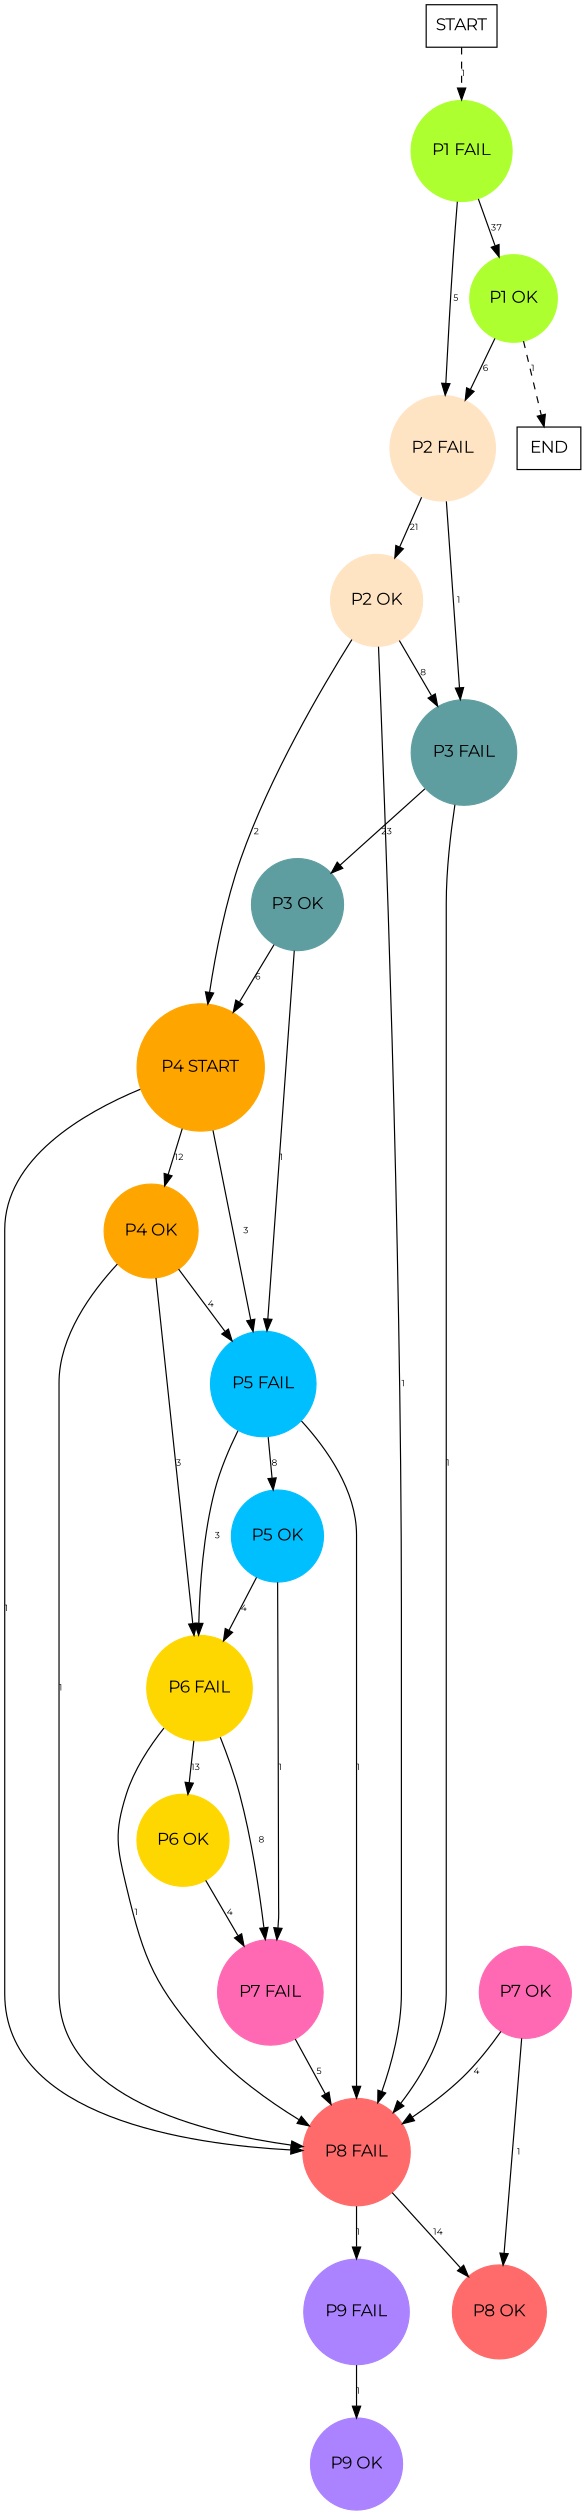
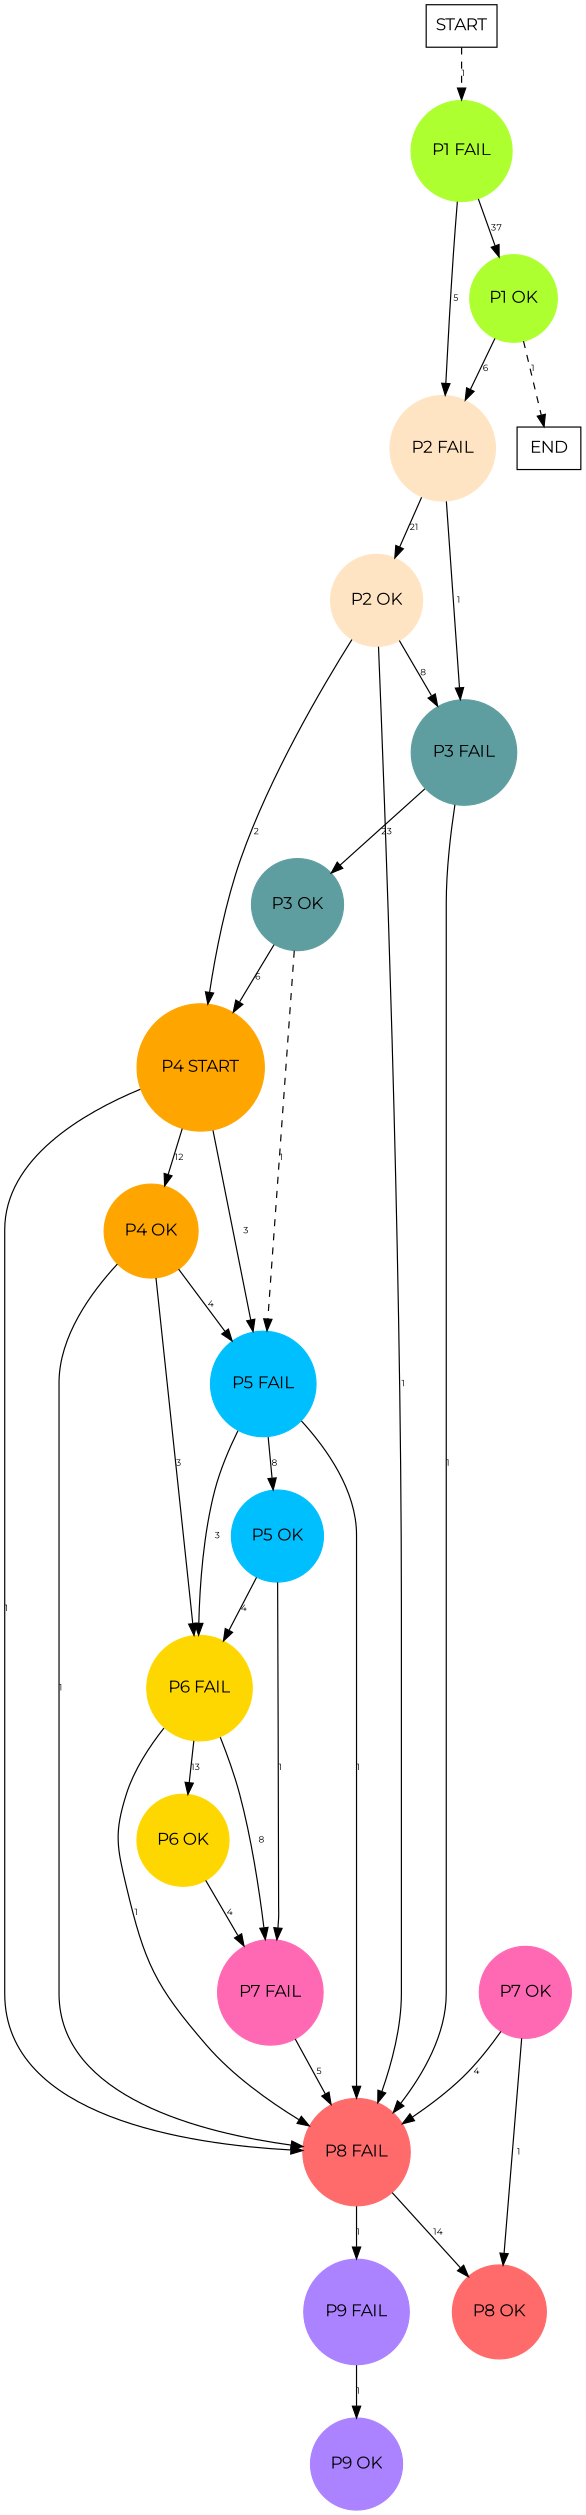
edge "P3 OK" -> "P5 FAIL": style solid -> dashed
